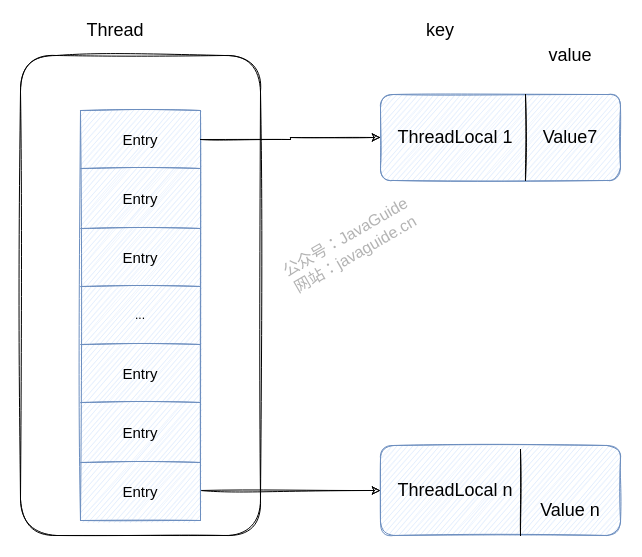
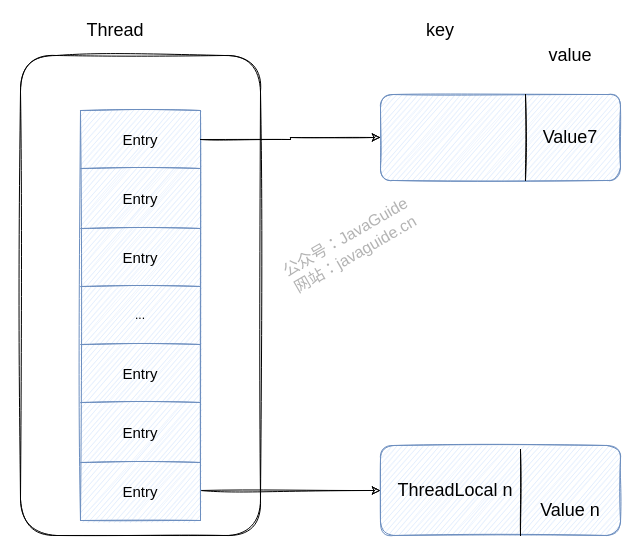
node "ThreadLocal 1": removed
